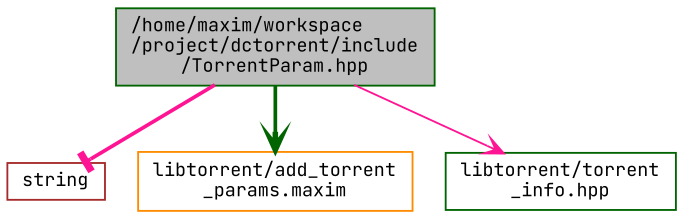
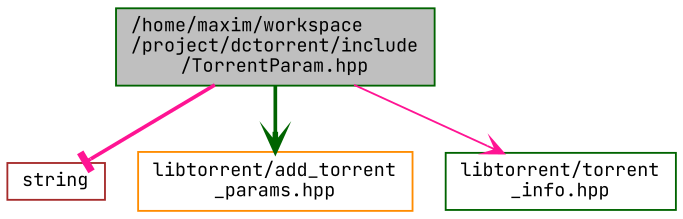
node "libtorrent/add_torrent _params.maxim": label "libtorrent/add_torrent _params.maxim" -> "libtorrent/add_torrent _params.hpp"
